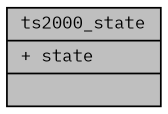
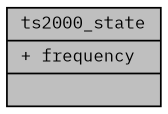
node "ts2000_state": text "+ state" -> "+ frequency"
